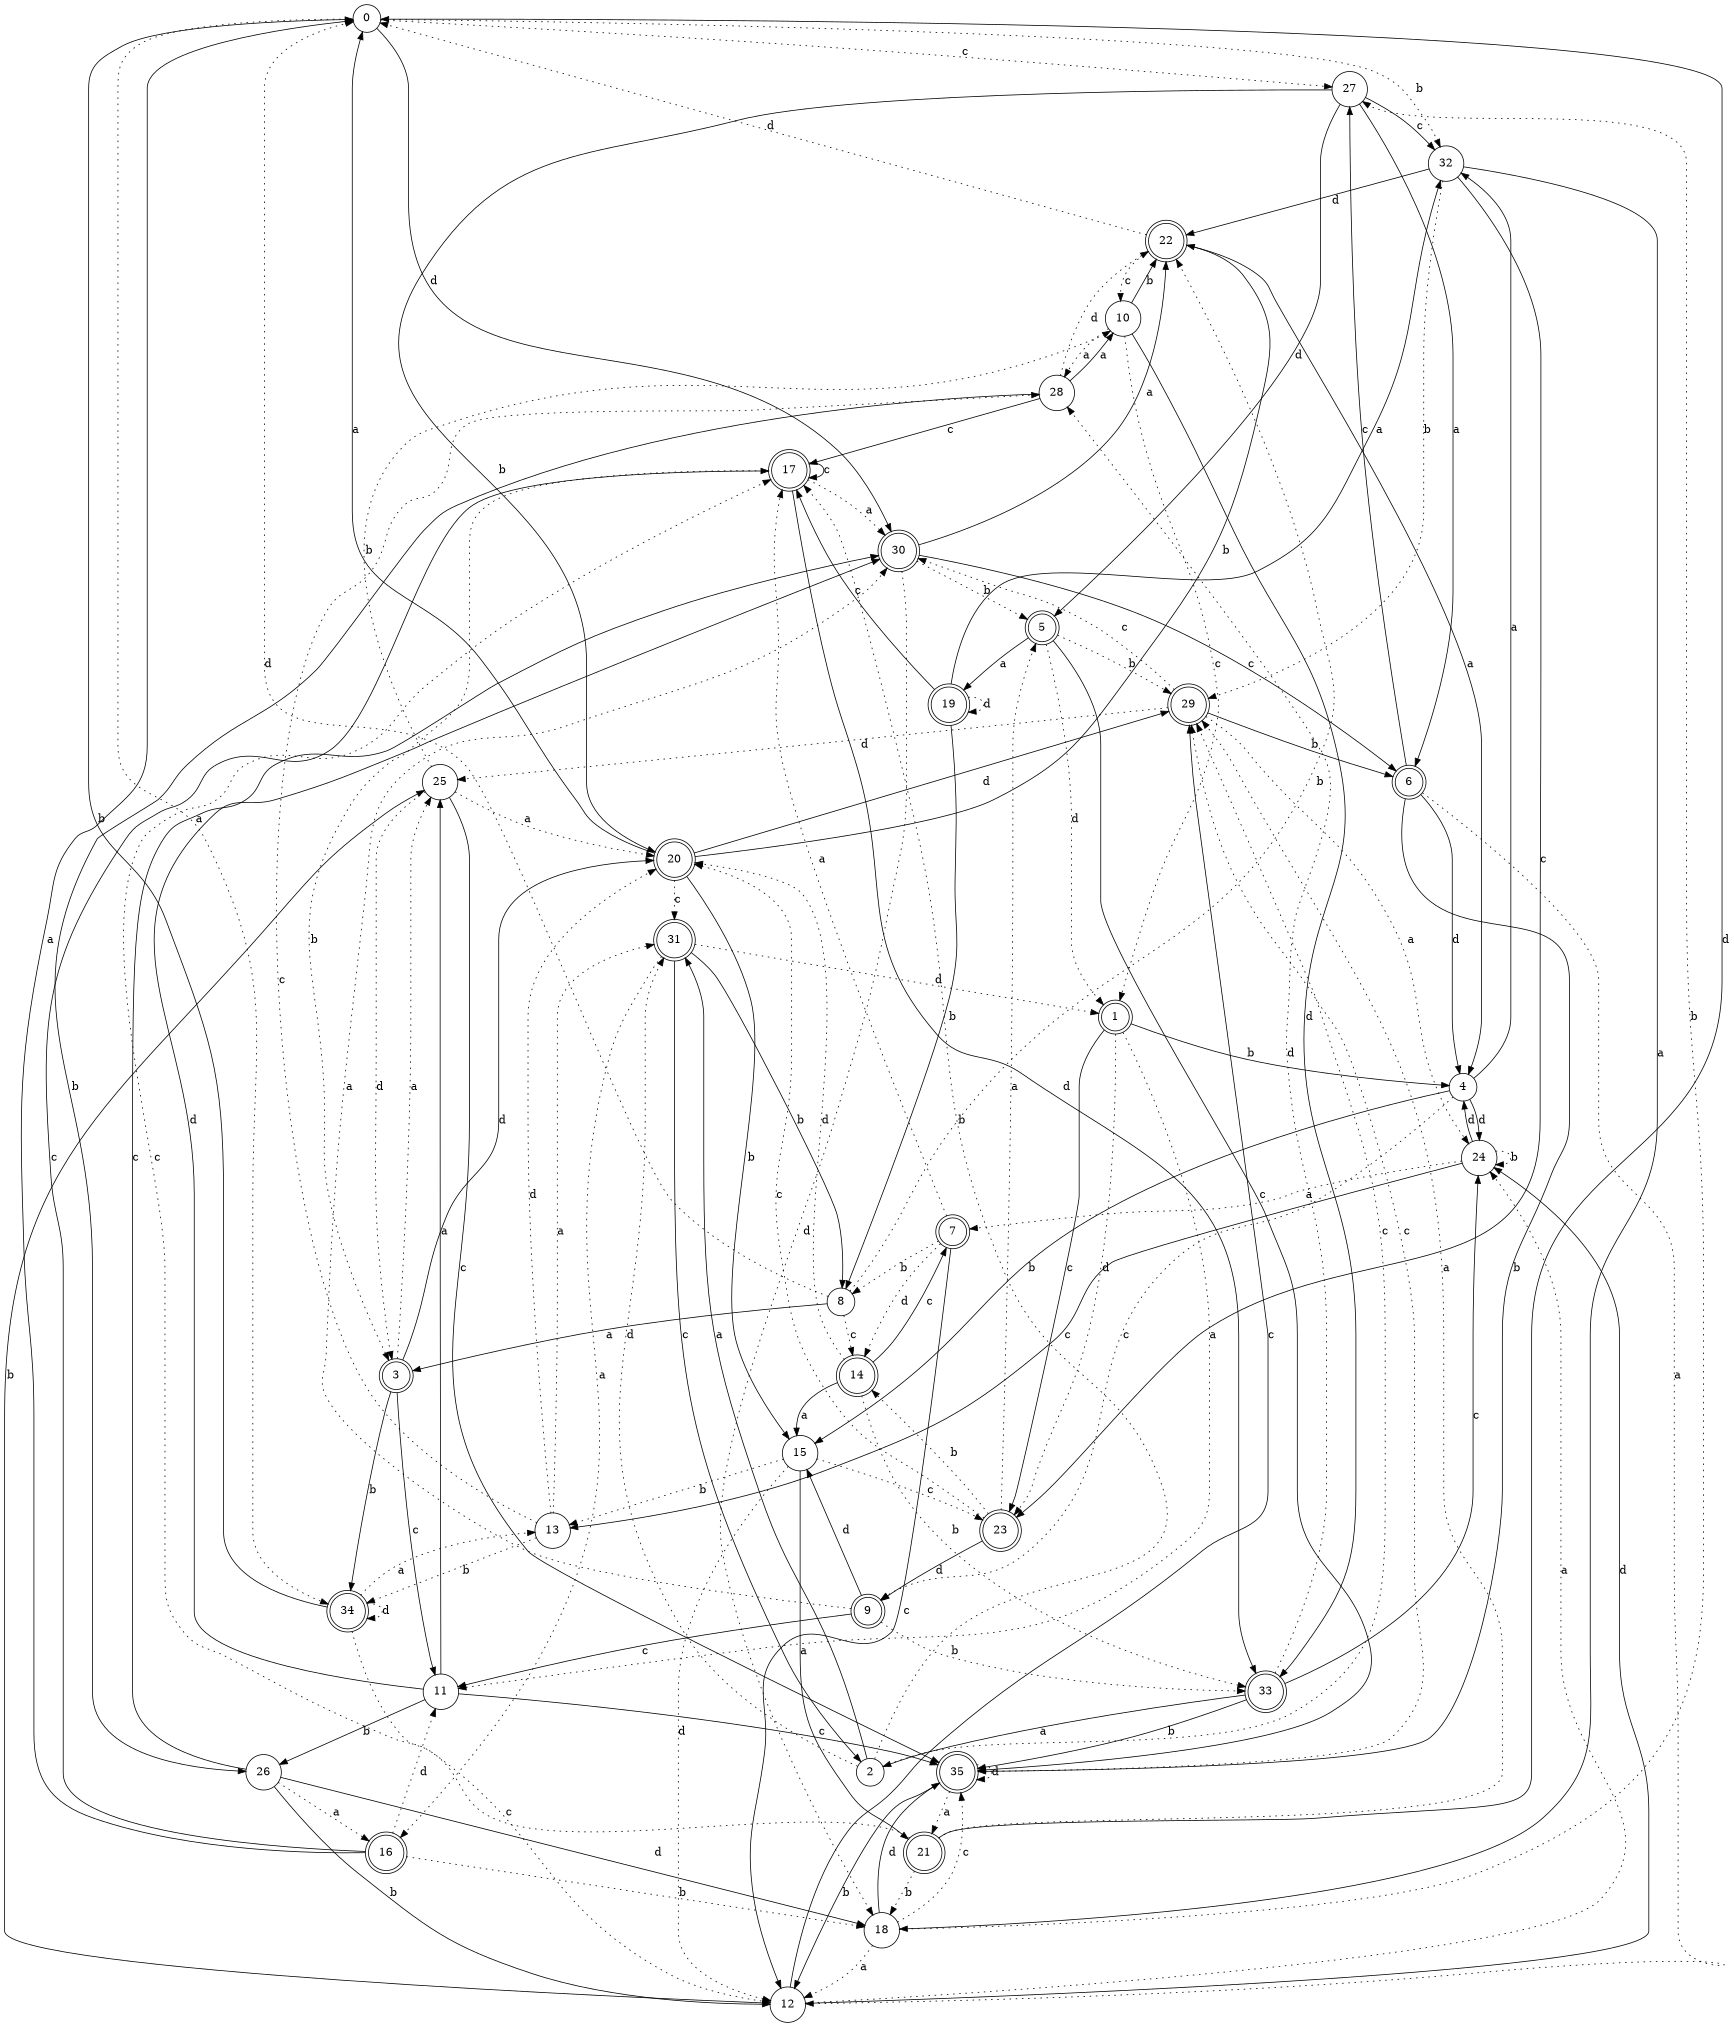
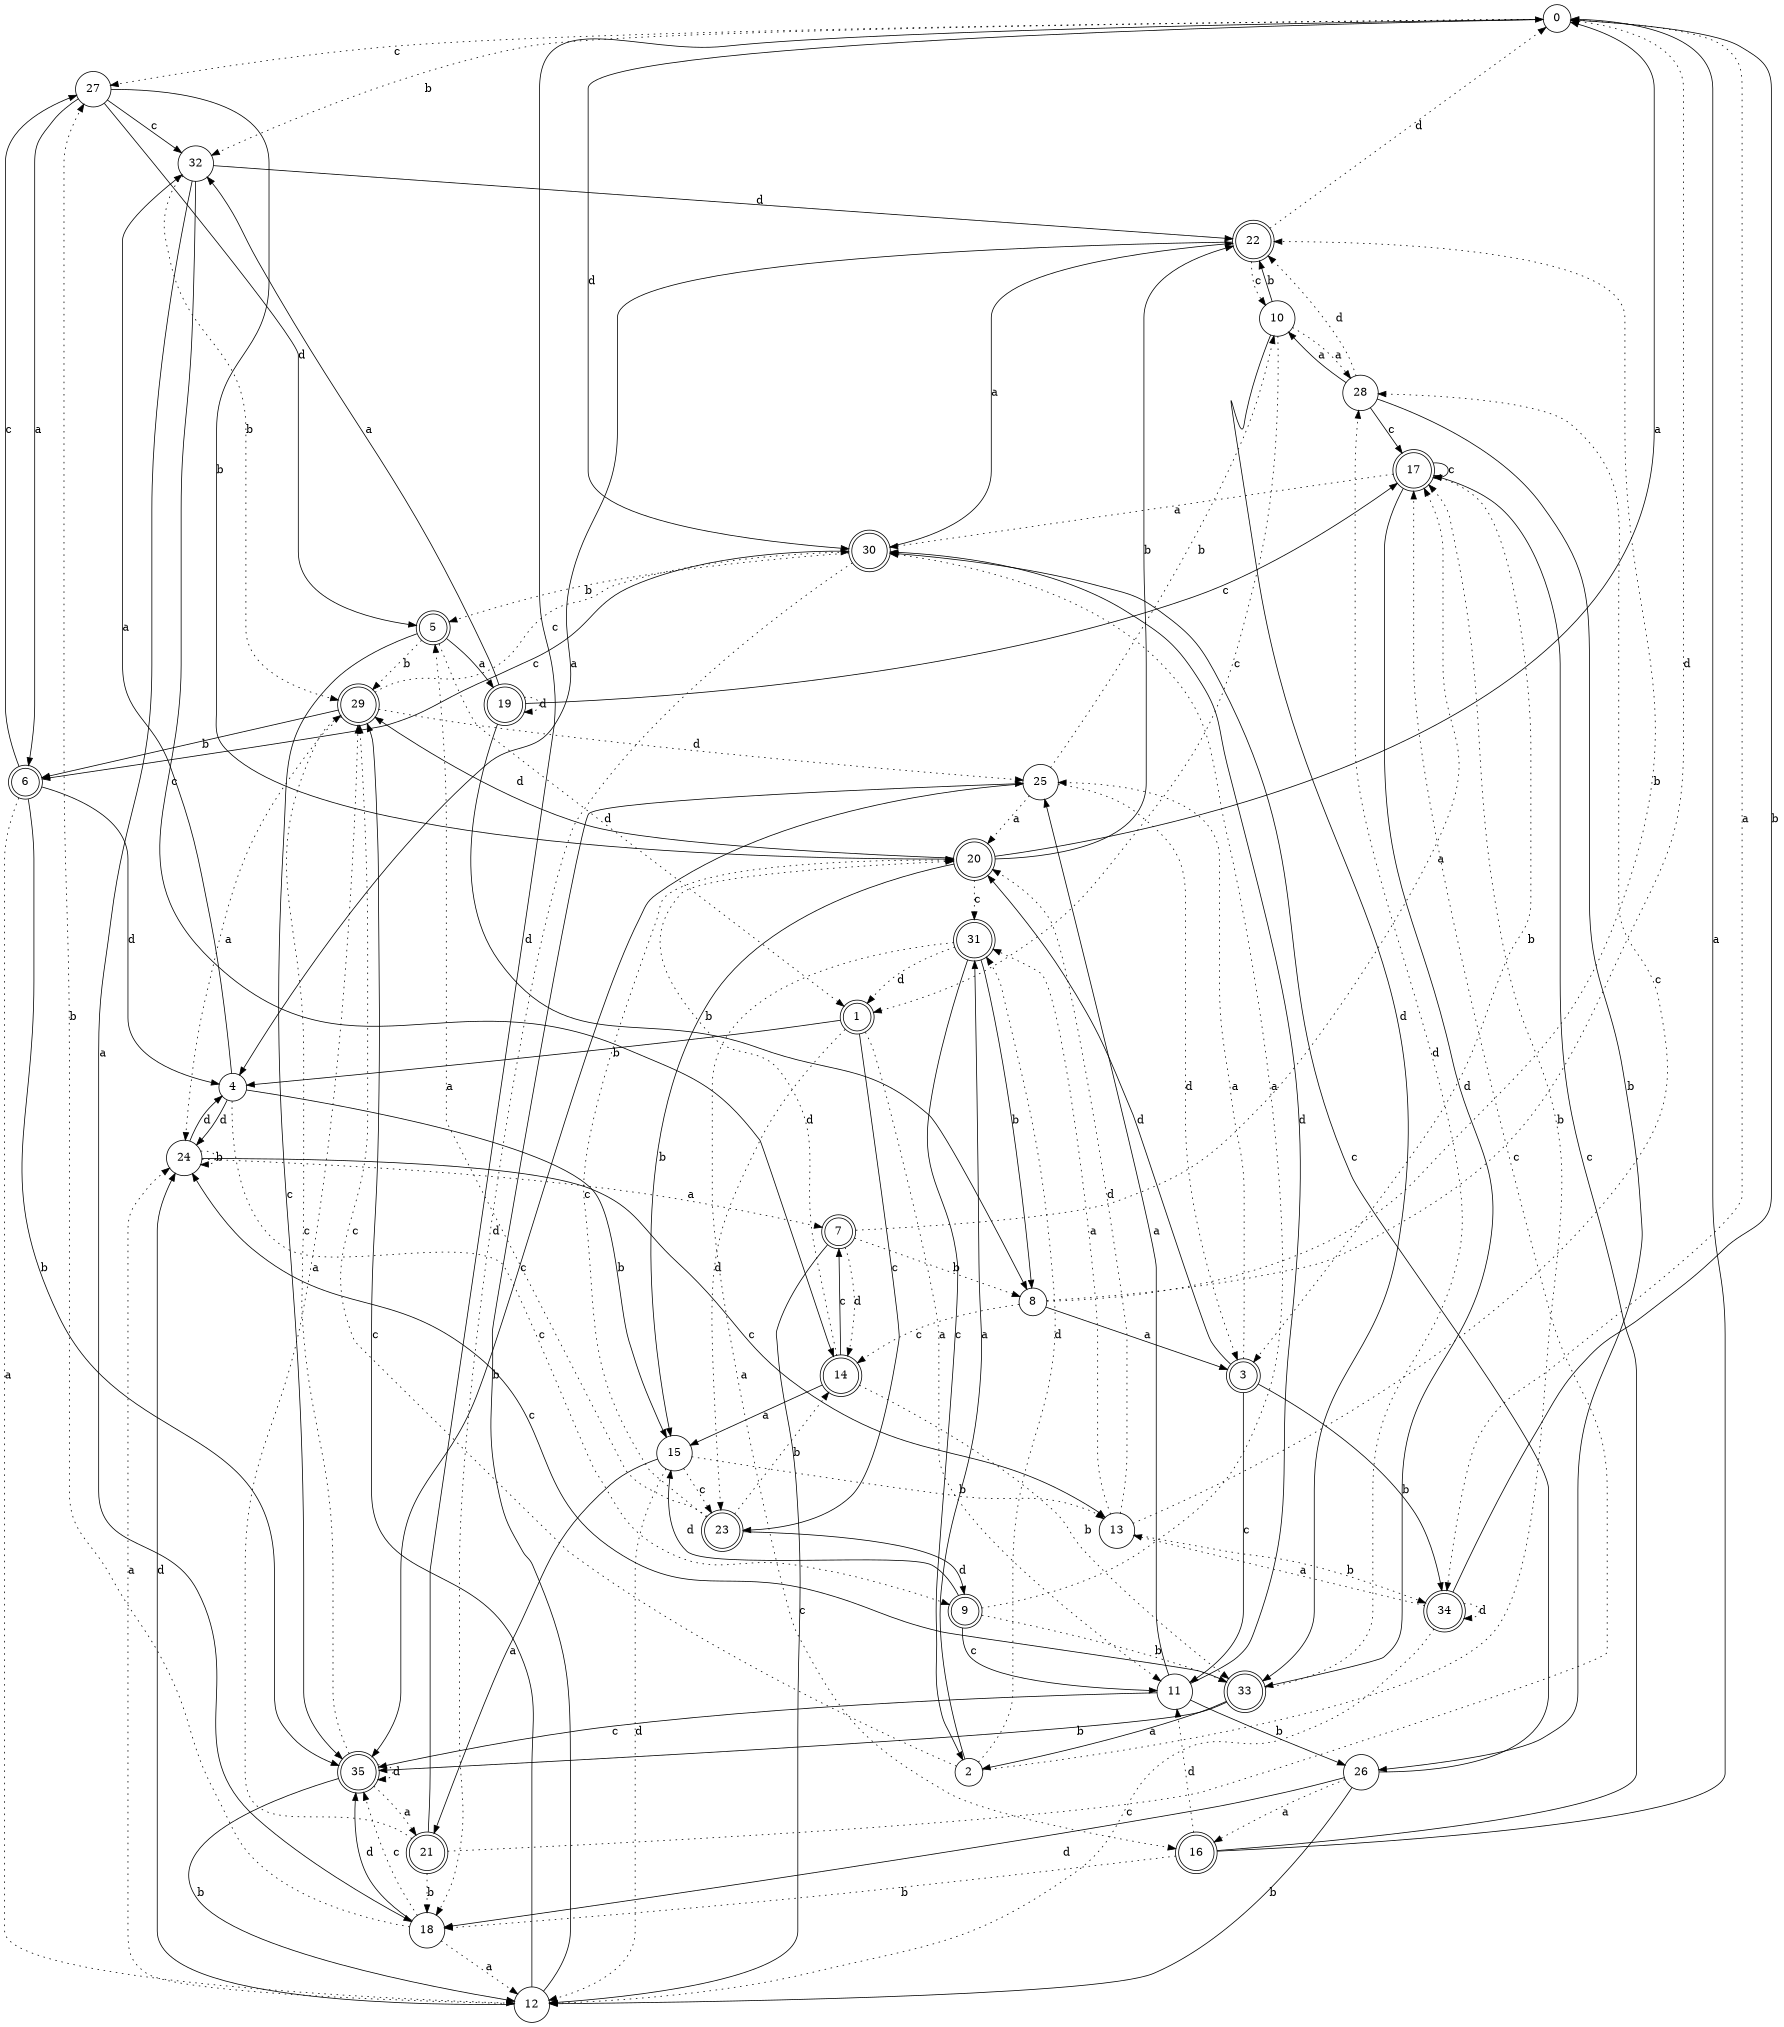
edge "32" -> "23": now "32" -> "14"
